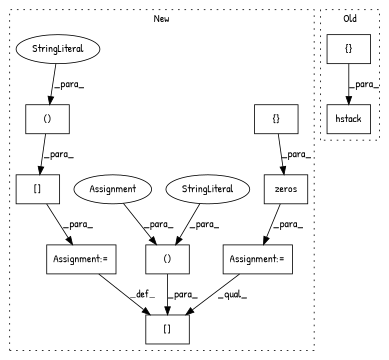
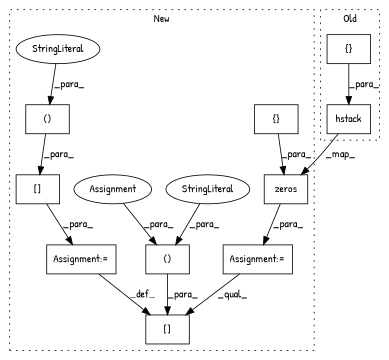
edge "hstack" -> "zeros": added, label "_map_"
